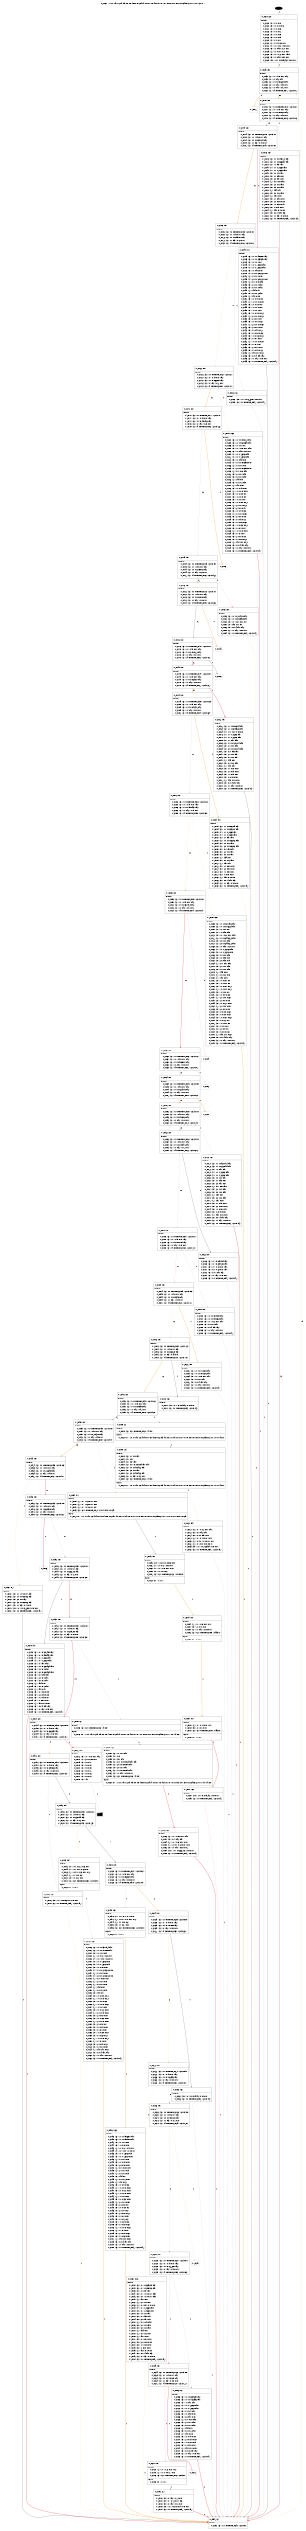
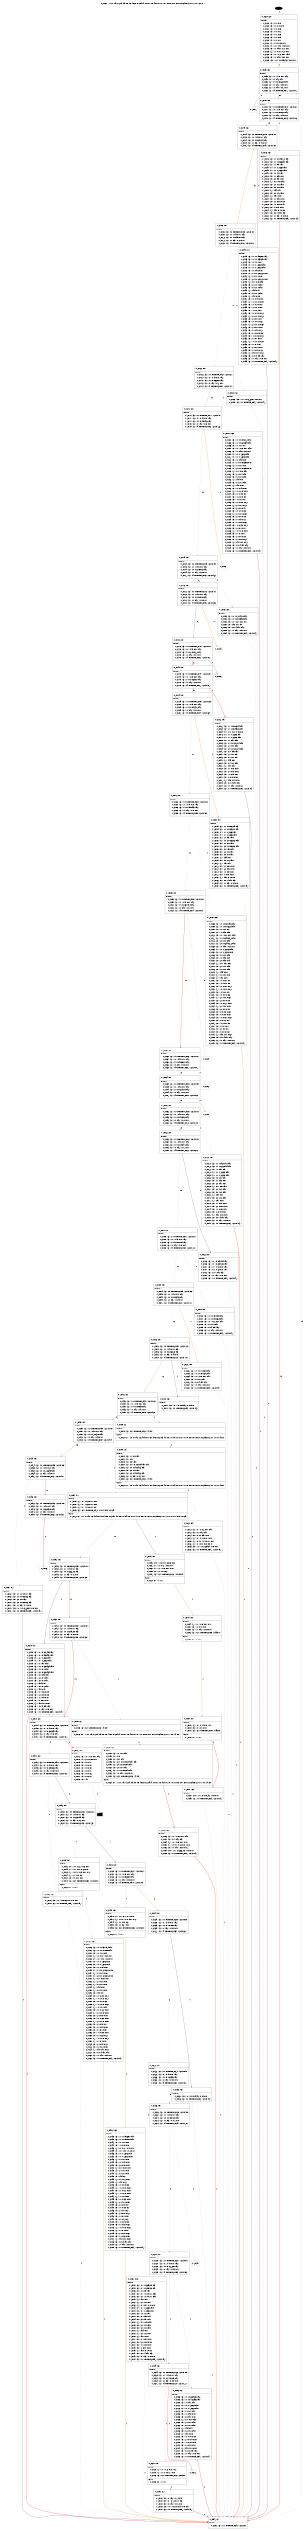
edge "0x40196a [28]" -> "0x401986 [28]": now "0x402089 [17]" -> "0x401986 [28]"
edge "0x401b96 [31]" -> "0x4019f6 [28]": reversed
